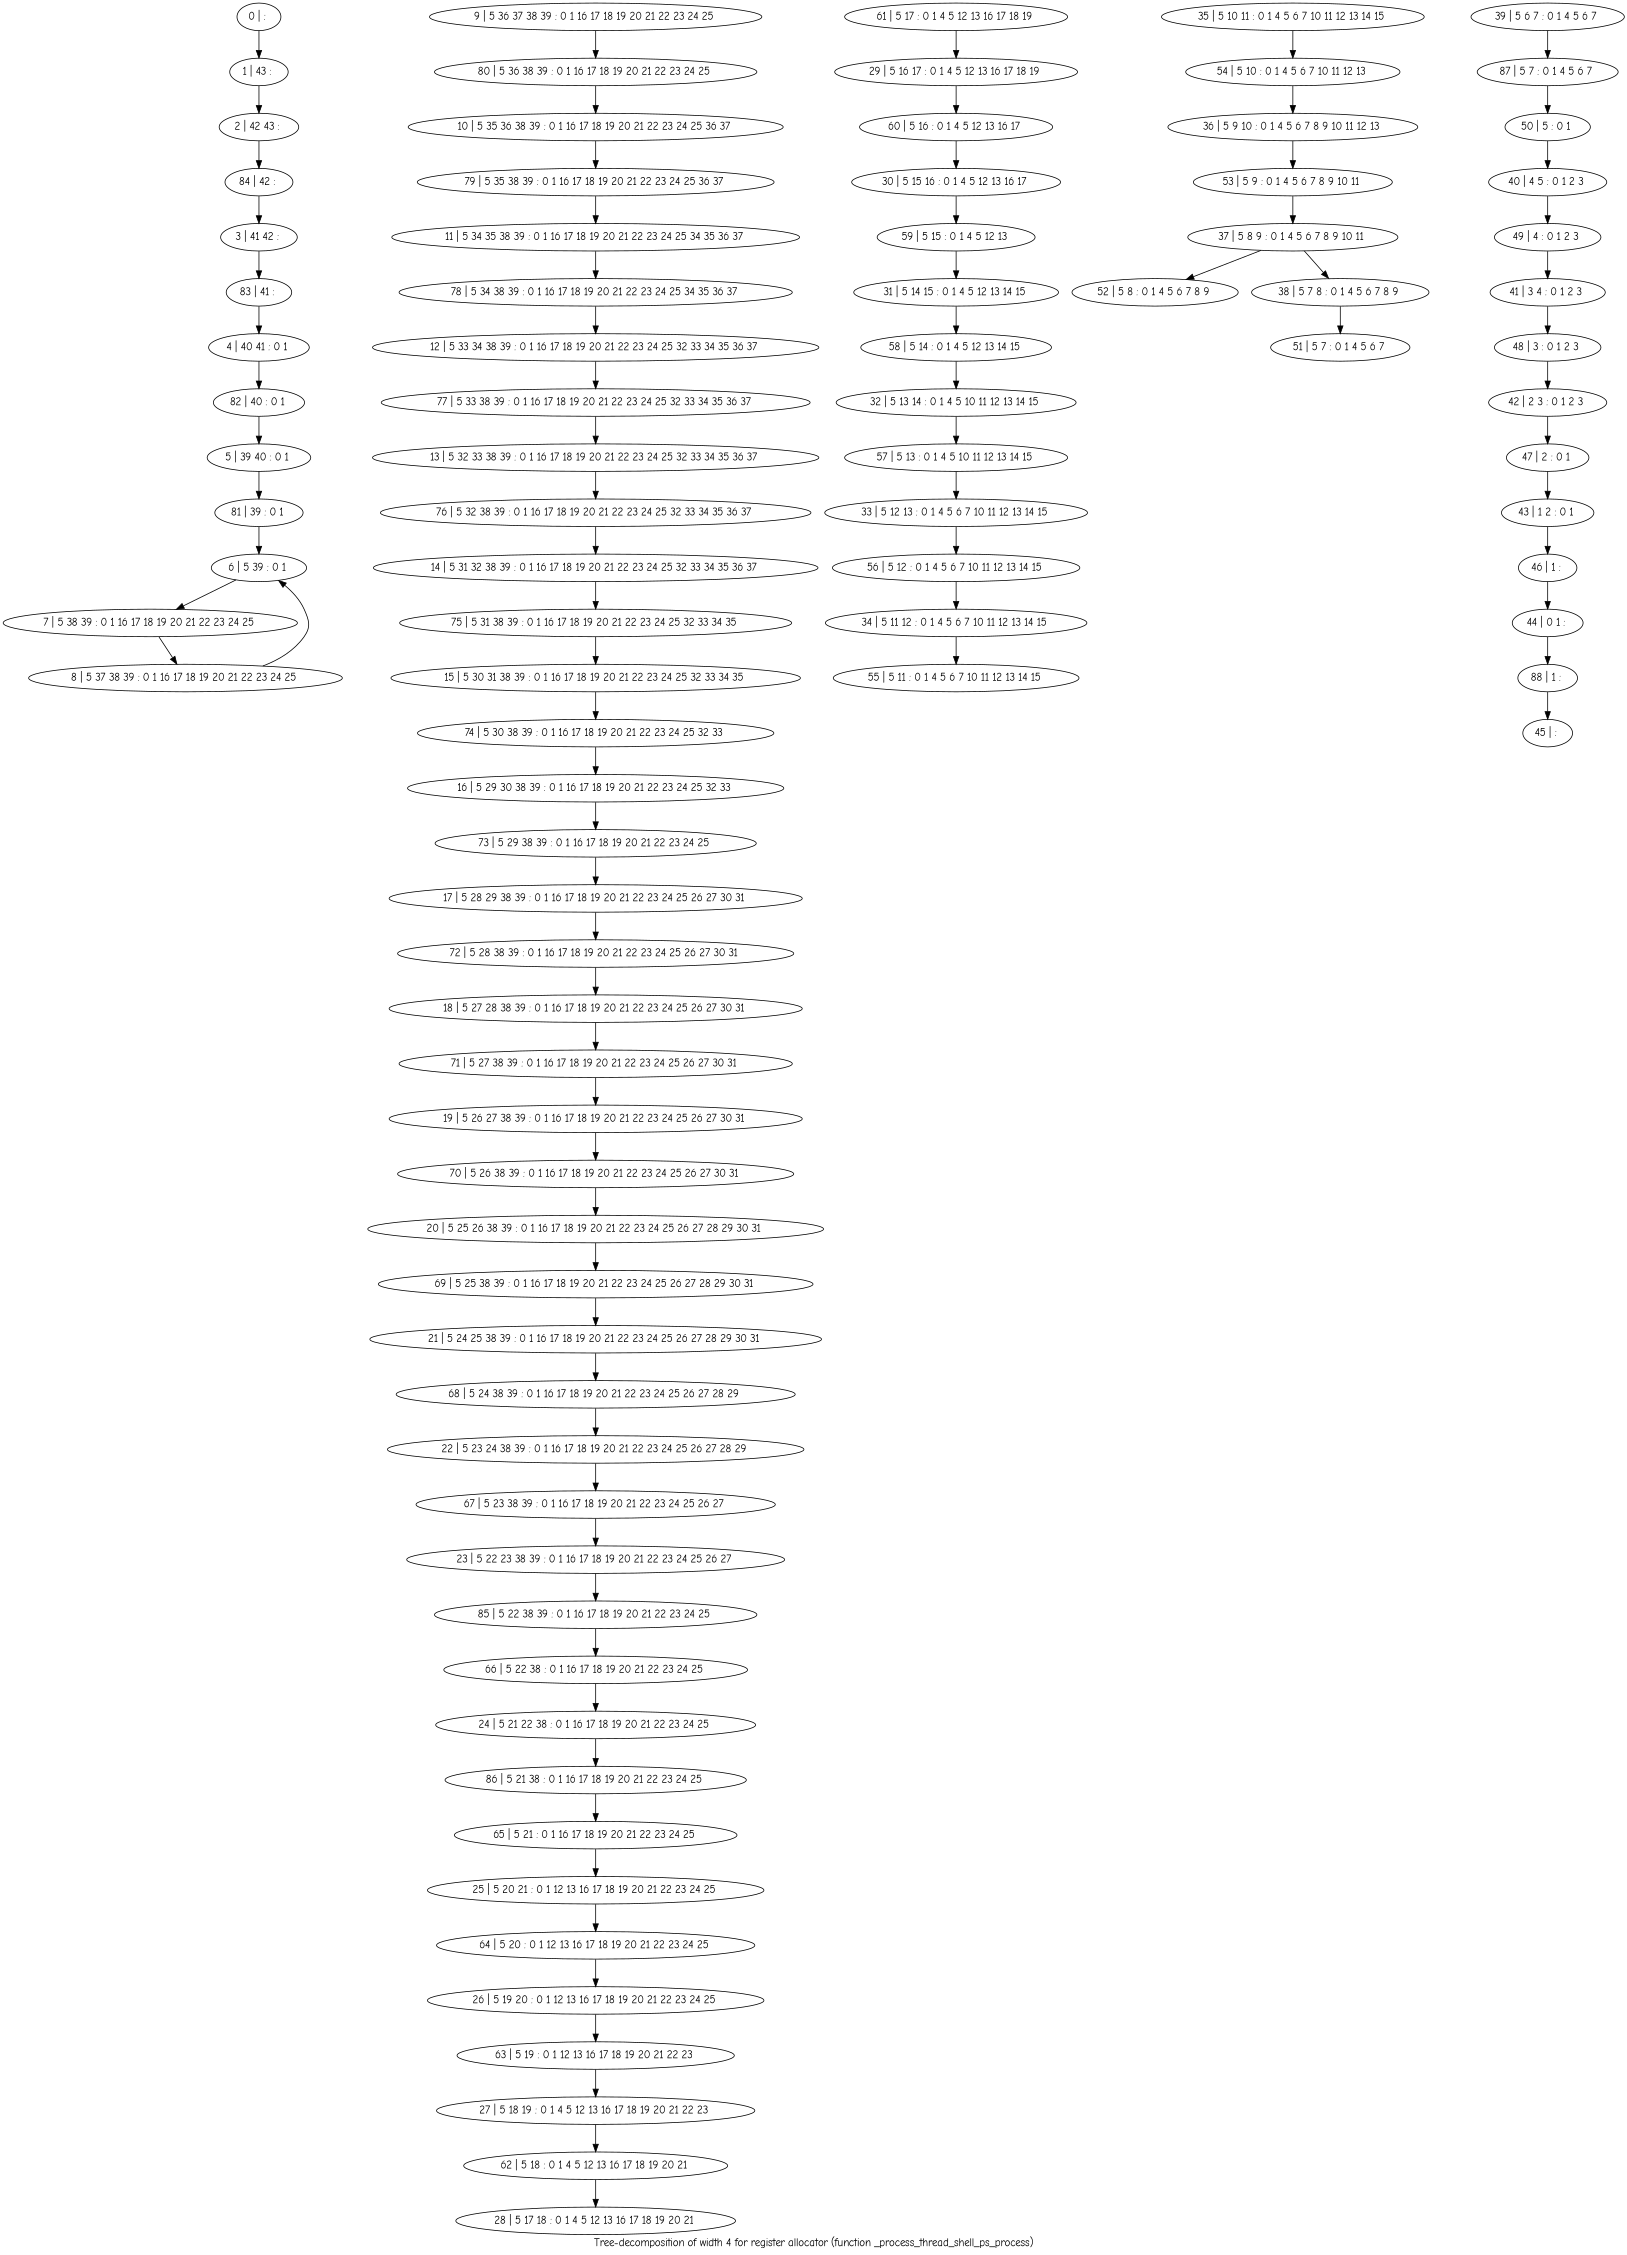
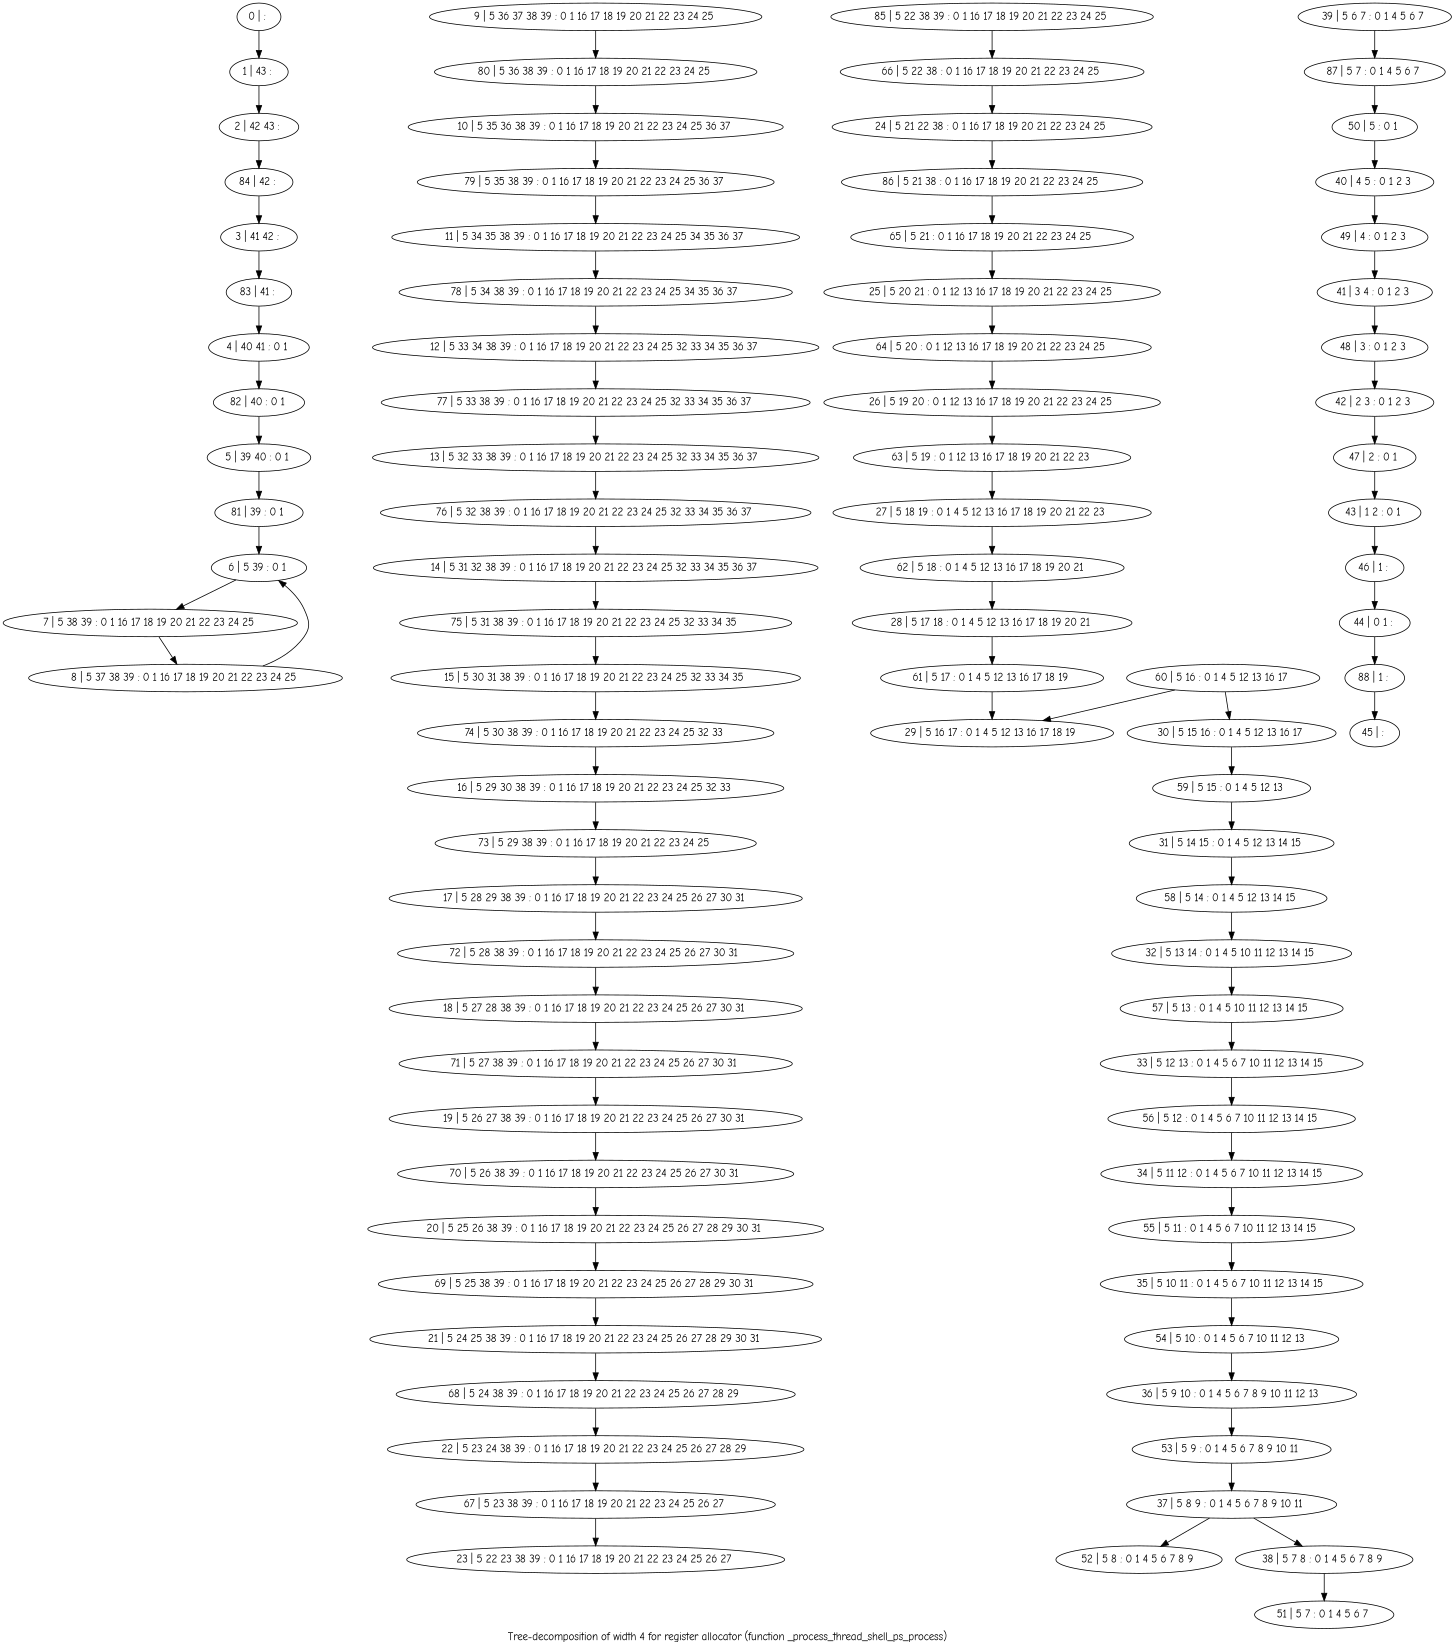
edge "29 | 5 16 17 : 0 1 4 5 12 13 16 17 18 19" -> "60 | 5 16 : 0 1 4 5 12 13 16 17": reversed
edge "28 | 5 17 18 : 0 1 4 5 12 13 16 17 18 19 20 21" -> "61 | 5 17 : 0 1 4 5 12 13 16 17 18 19": added
edge "55 | 5 11 : 0 1 4 5 6 7 10 11 12 13 14 15" -> "35 | 5 10 11 : 0 1 4 5 6 7 10 11 12 13 14 15": added
edge "23 | 5 22 23 38 39 : 0 1 16 17 18 19 20 21 22 23 24 25 26 27" -> "85 | 5 22 38 39 : 0 1 16 17 18 19 20 21 22 23 24 25": removed
